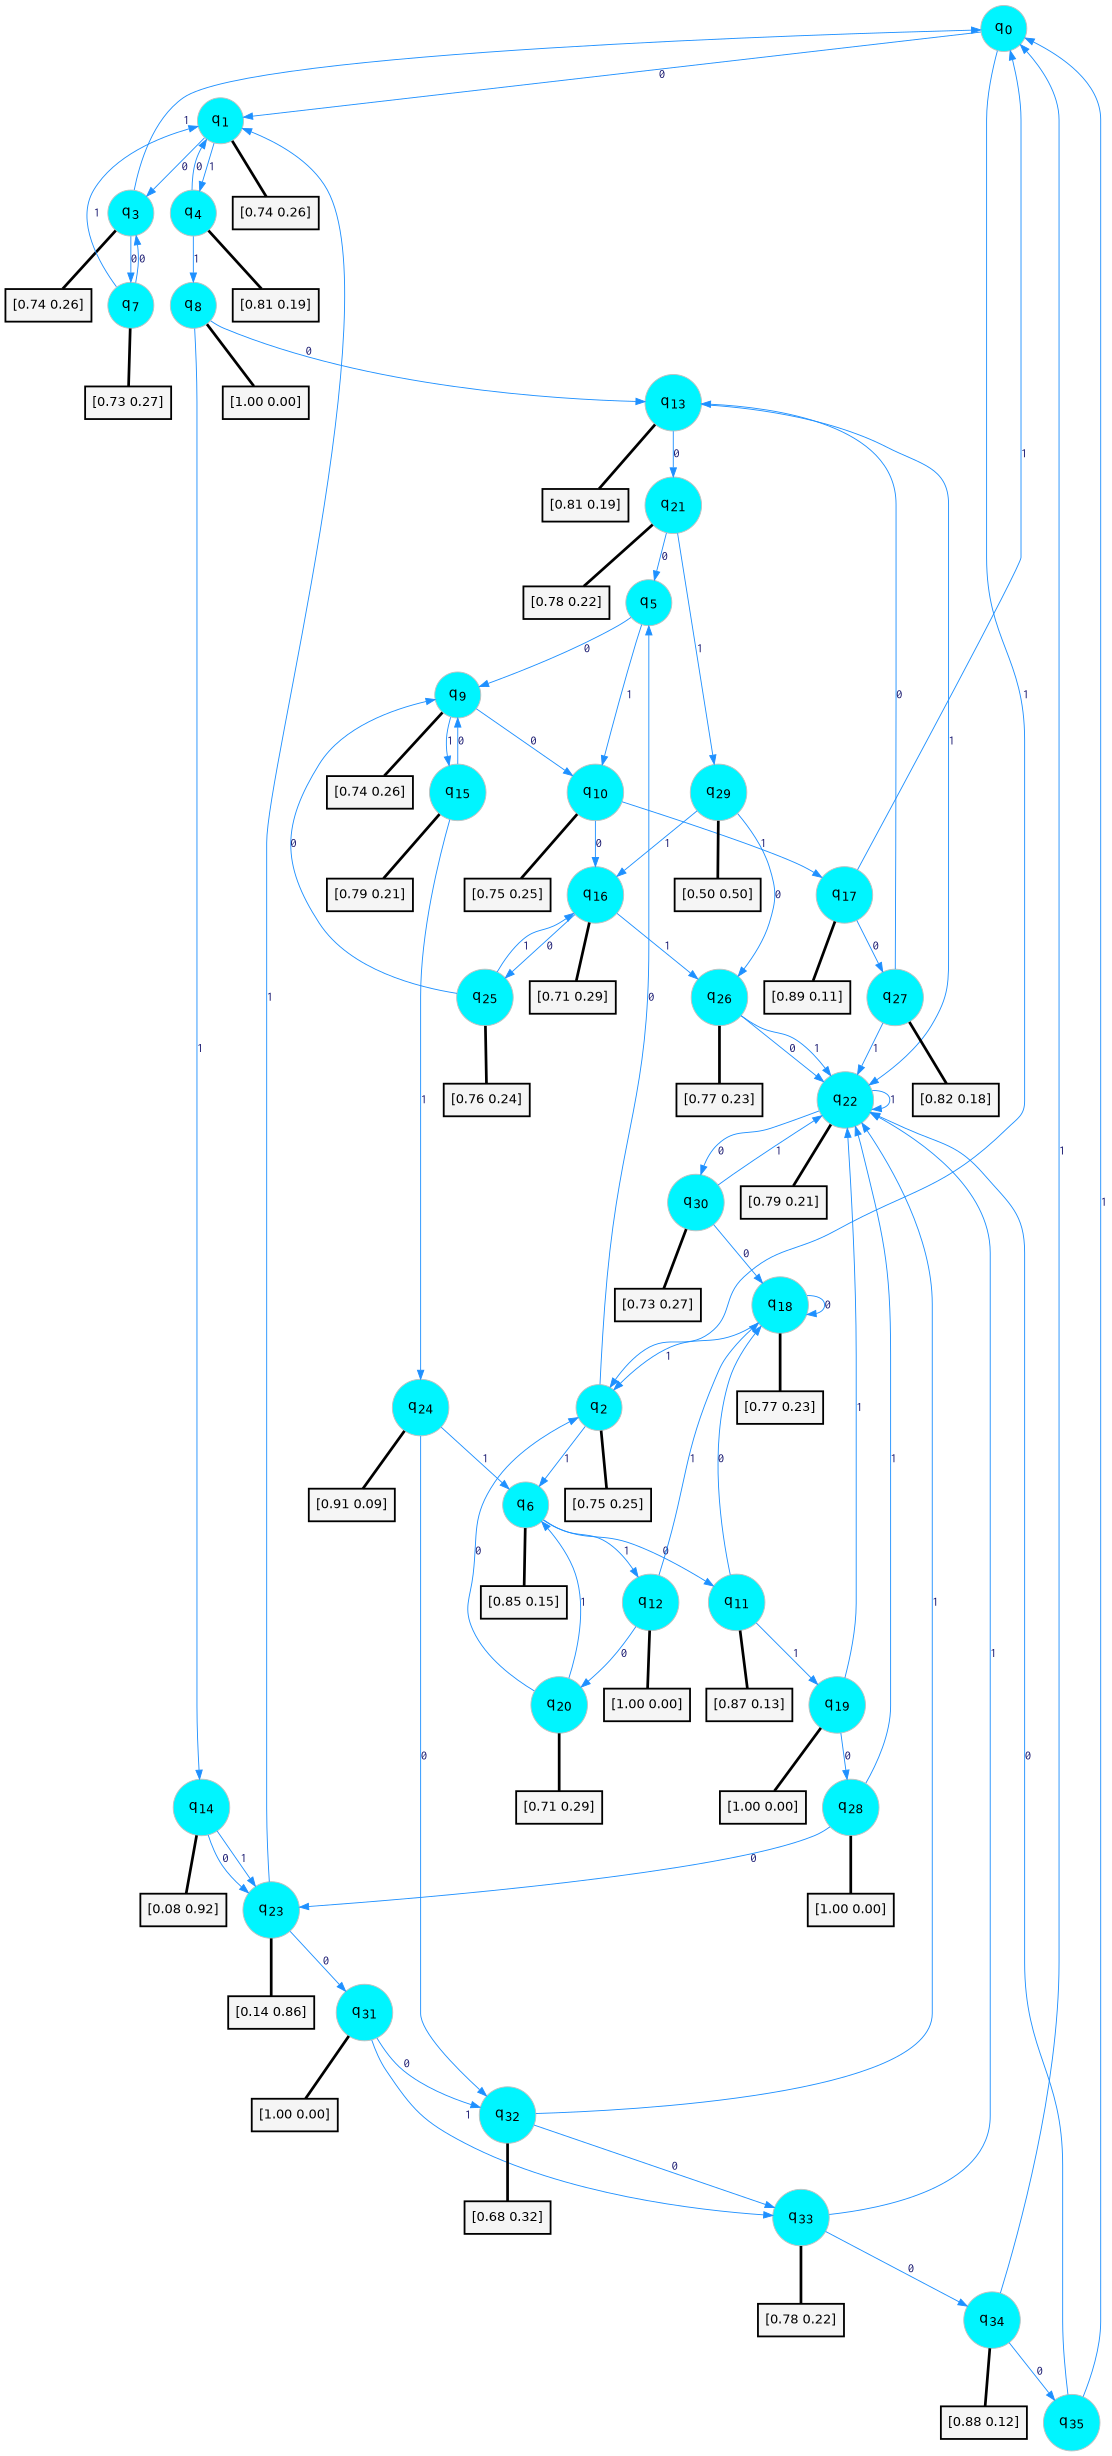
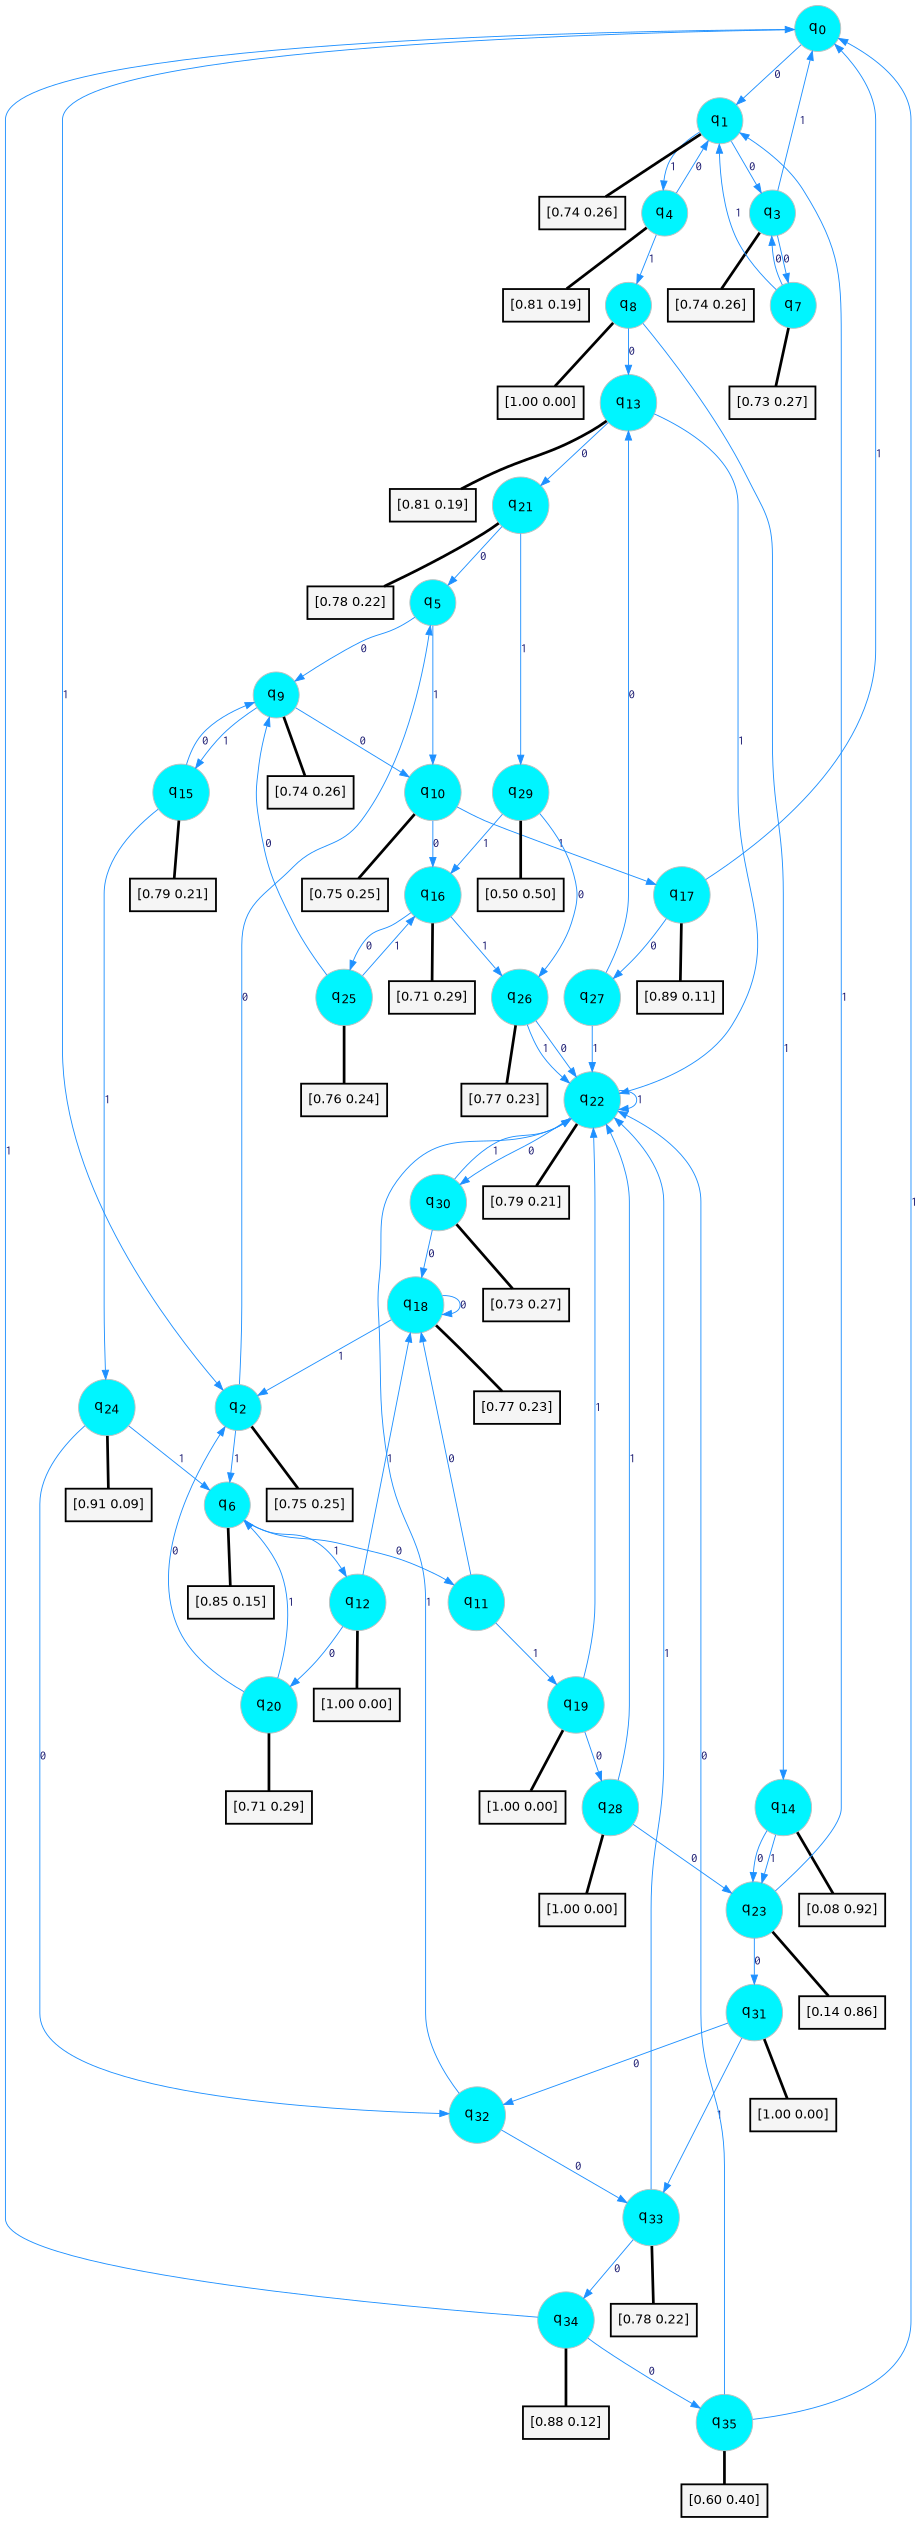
node "[0.82 0.18]": removed
node "[0.87 0.13]": removed
node "[0.68 0.32]": removed
node "[0.60 0.40]": added
